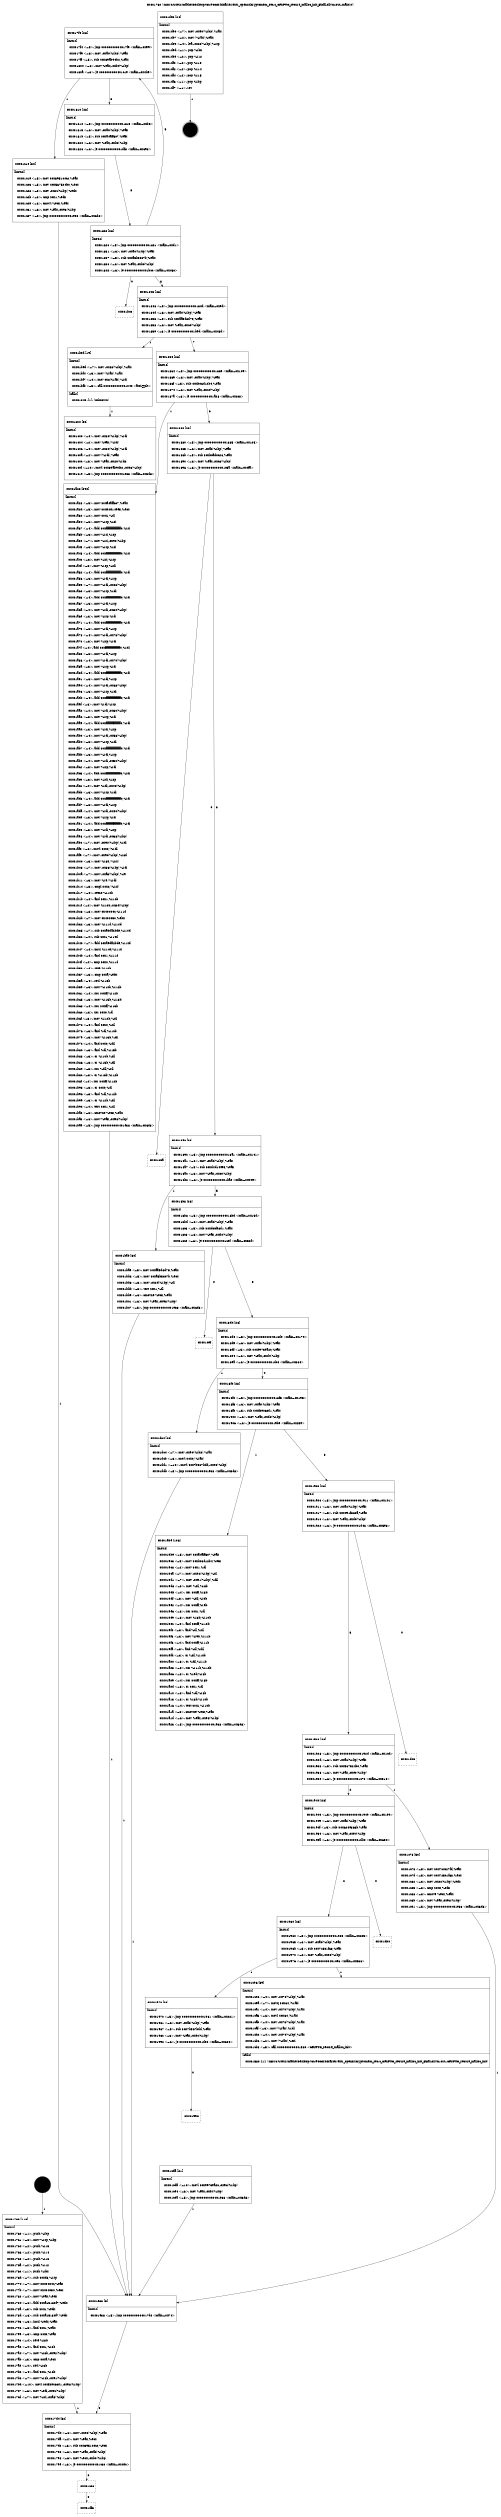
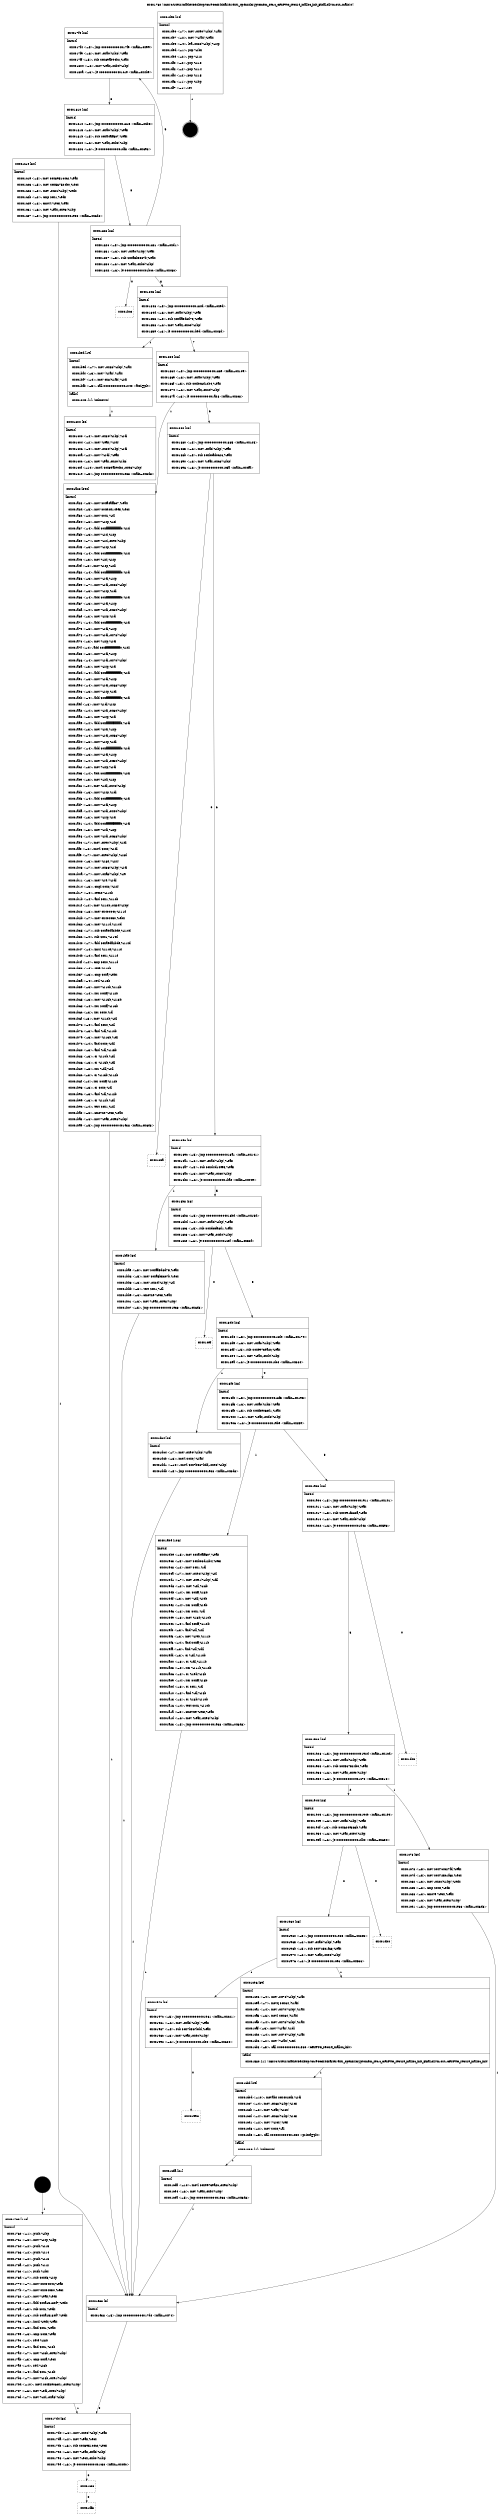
edge "0x4017f4 [28]" -> "0x401c1e [30]": removed, label "1"
edge "0x4019be [106]" -> "0x401e38 [5]": added, label "1"
node "0x401cbd [29]": added
